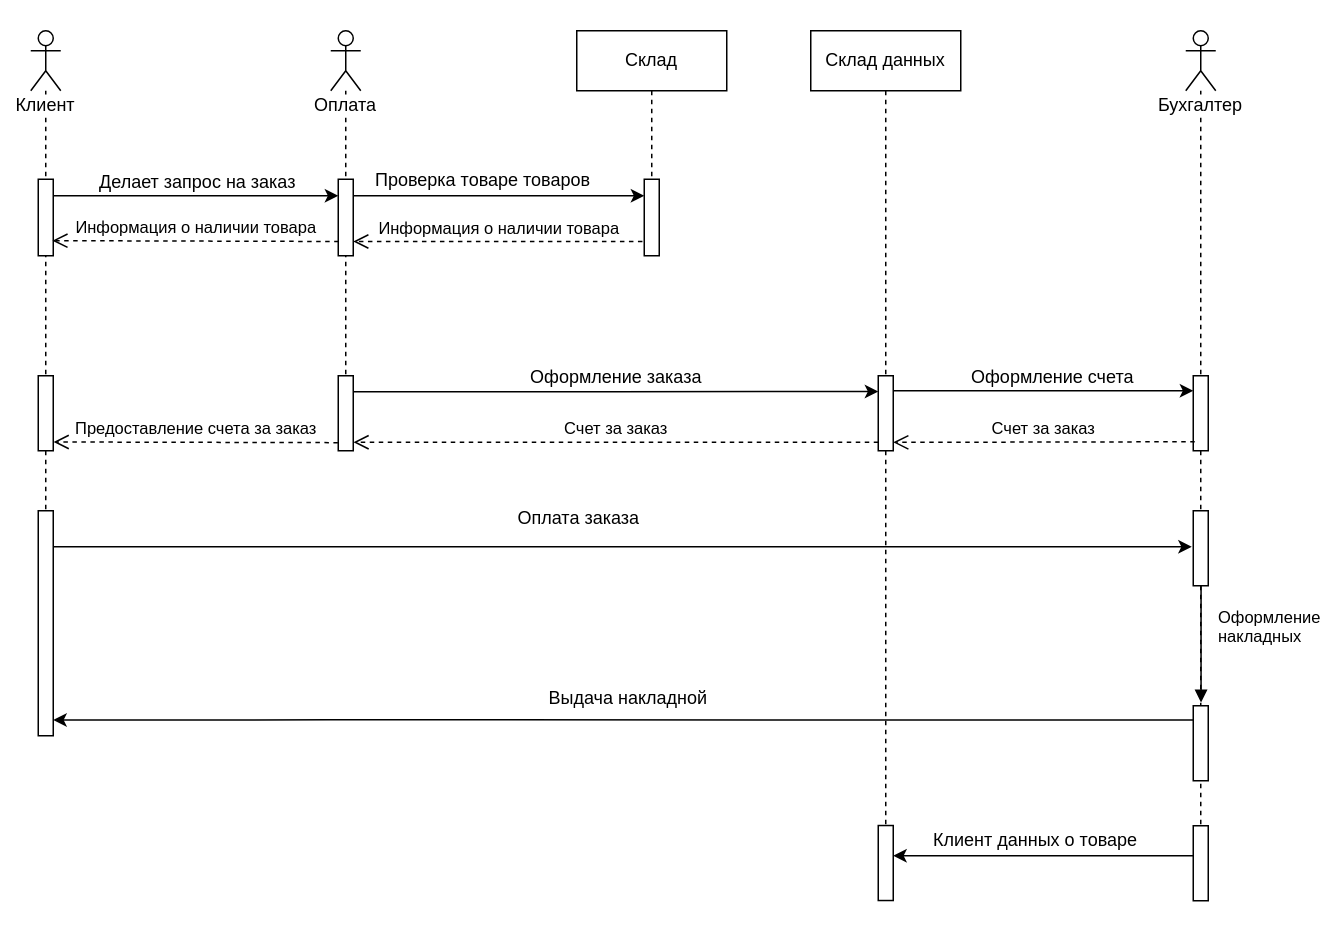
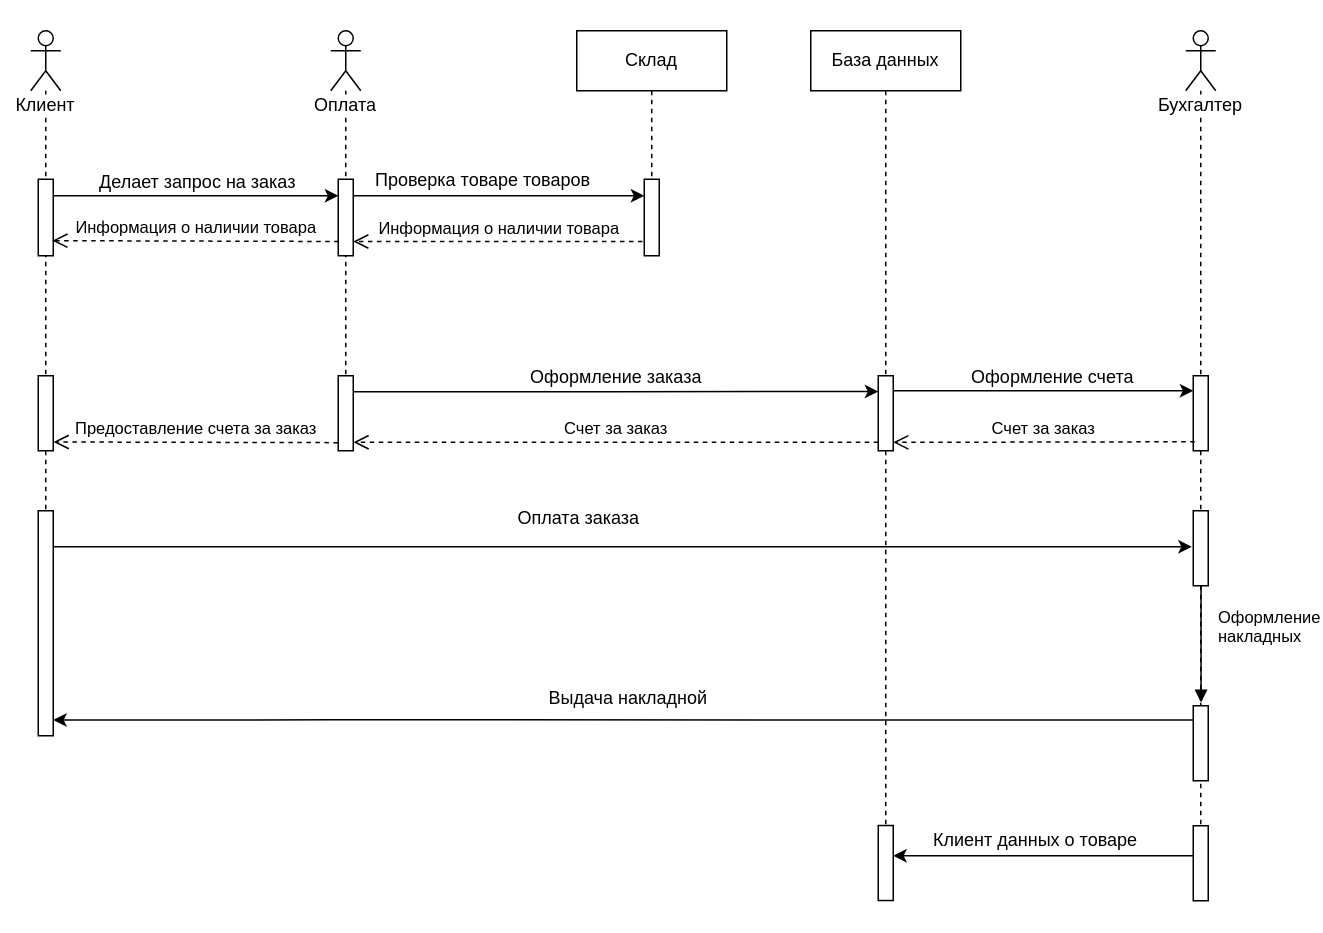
node "Склад данных": label "Склад данных" -> "База данных"
